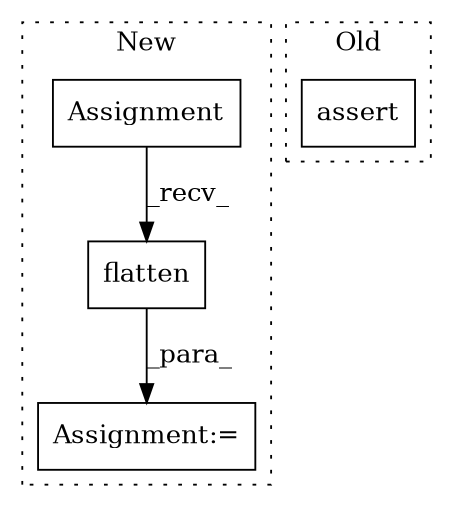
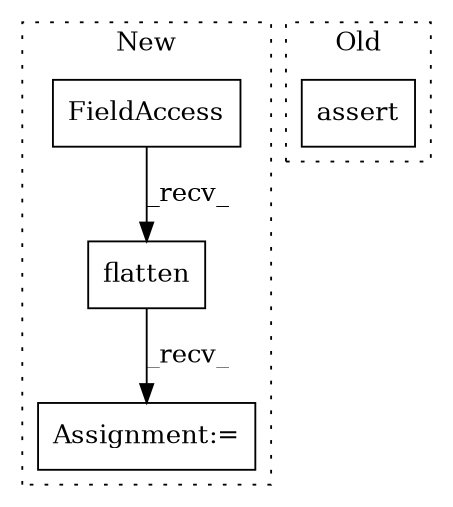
node "Assignment": label "Assignment" -> "FieldAccess"
edge "flatten" -> "Assignment:=": label "_para_" -> "_recv_"
